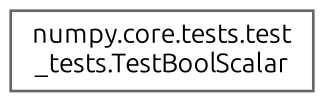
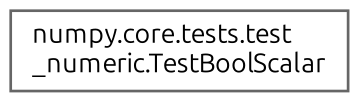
node "numpy.core.tests.test _tests.TestBoolScalar": label "numpy.core.tests.test _tests.TestBoolScalar" -> "numpy.core.tests.test _numeric.TestBoolScalar"
